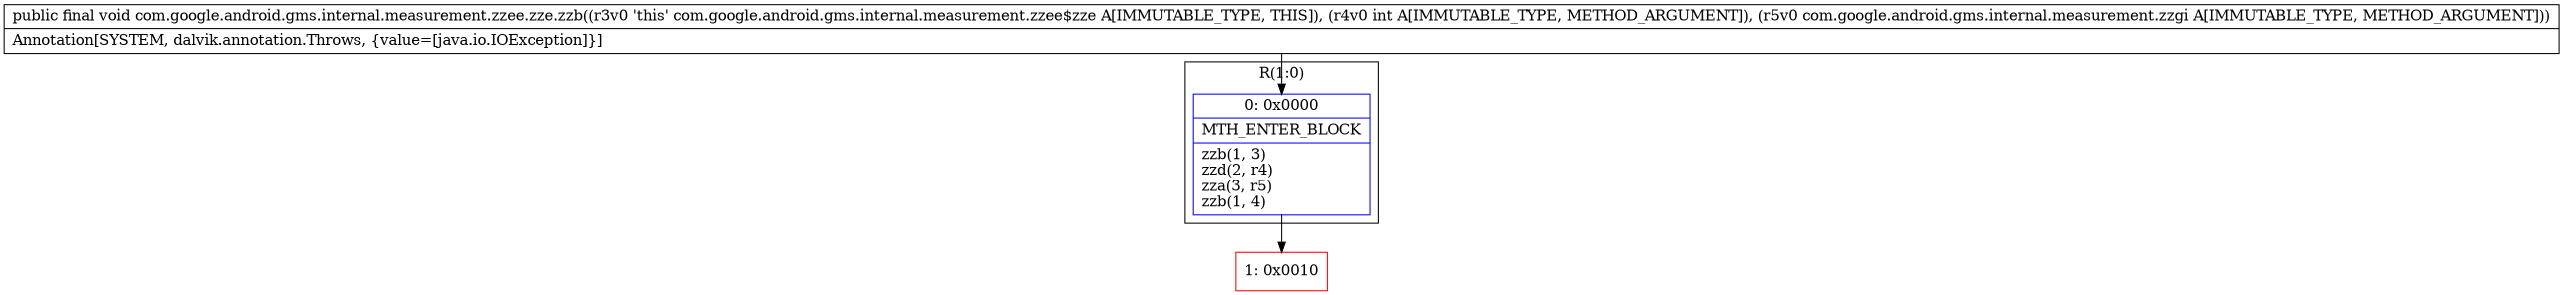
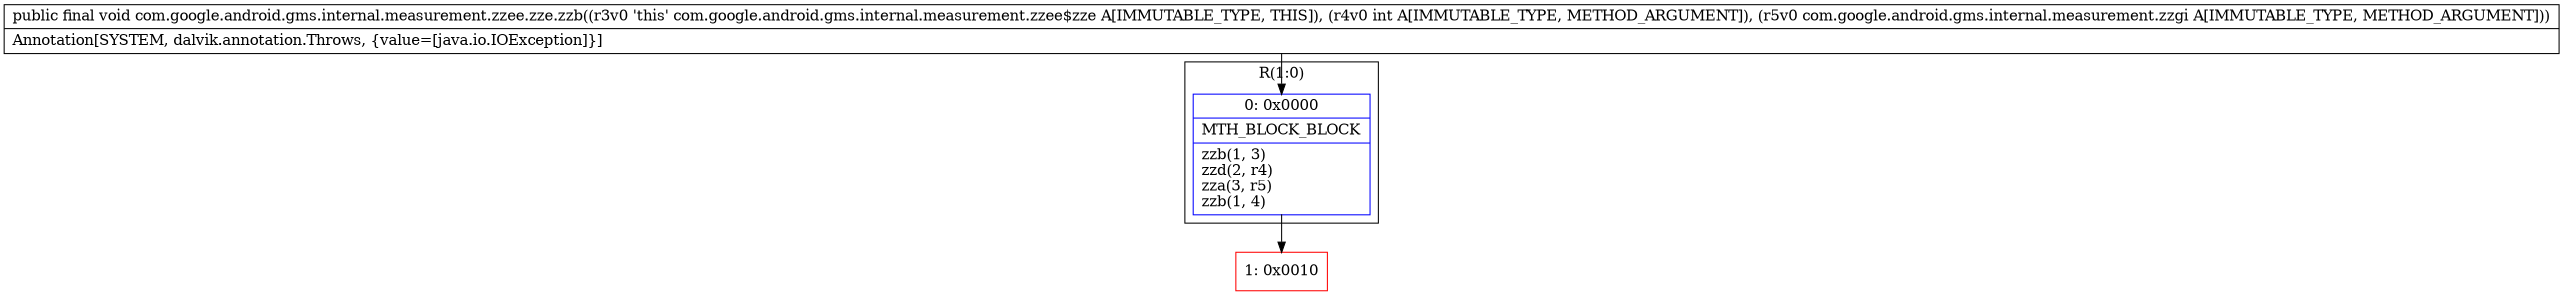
node "0: 0x0000": text "MTH_ENTER_BLOCK" -> "MTH_BLOCK_BLOCK"
